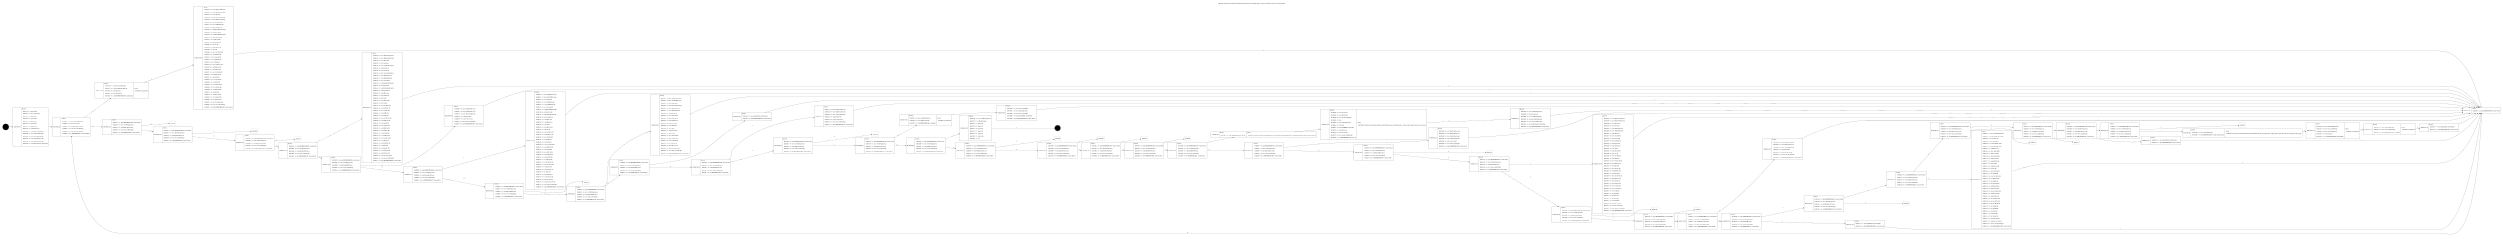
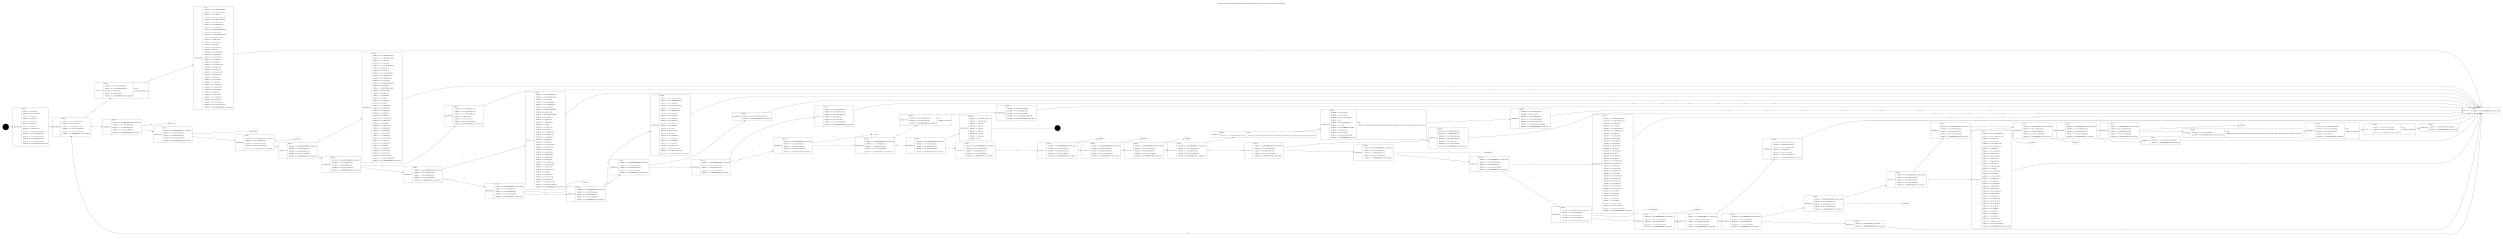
node "0x402284": removed
